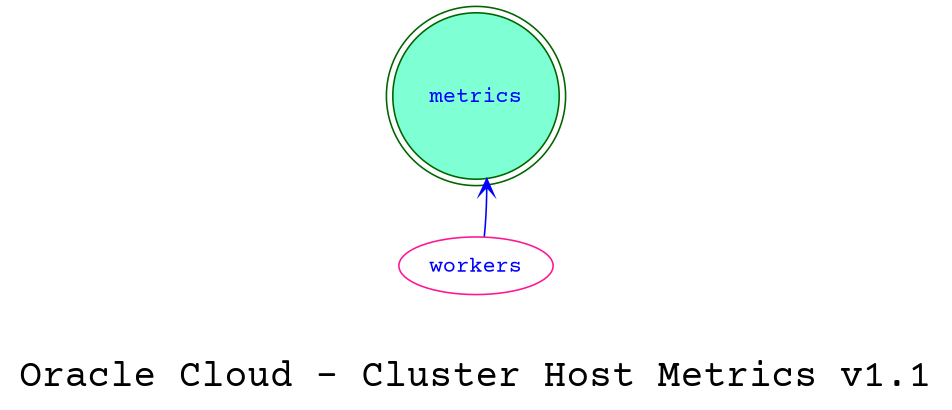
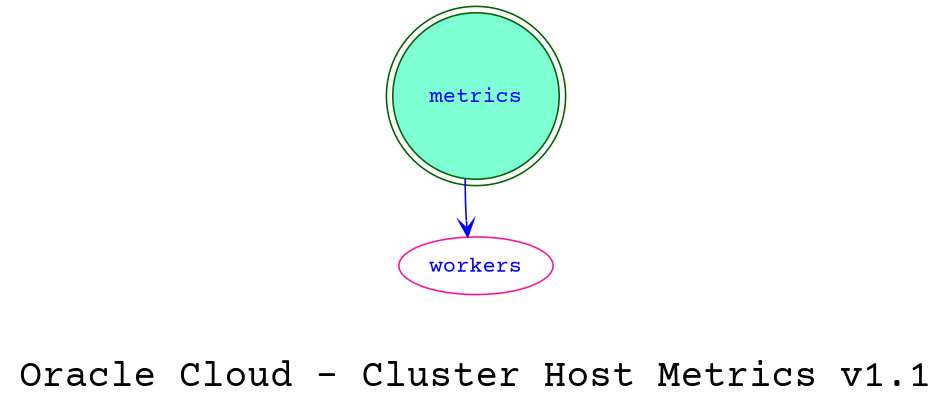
edge "workers" -> "metrics": reversed
